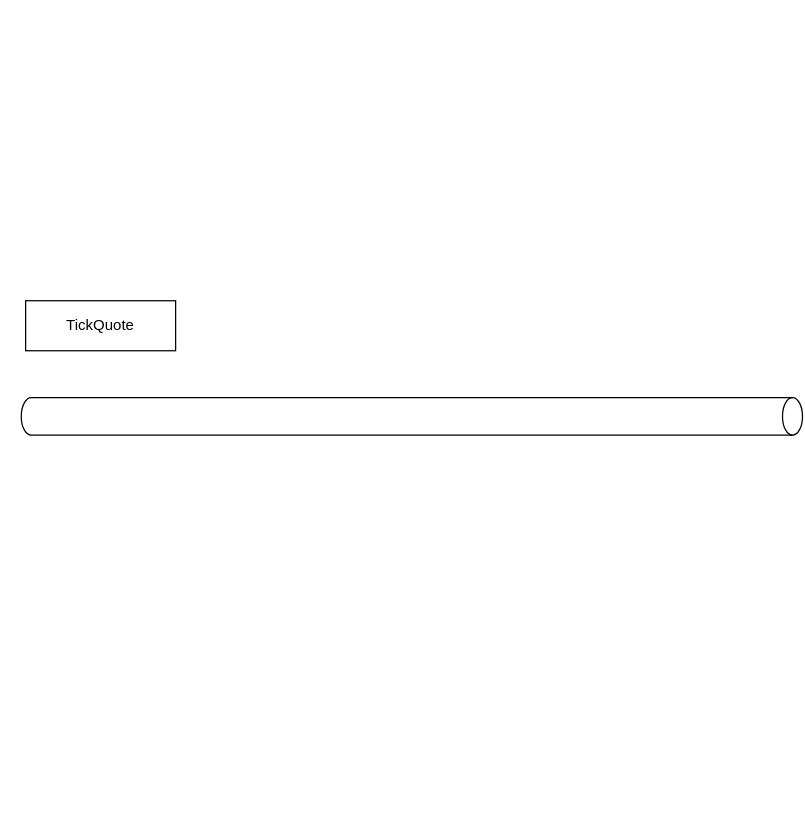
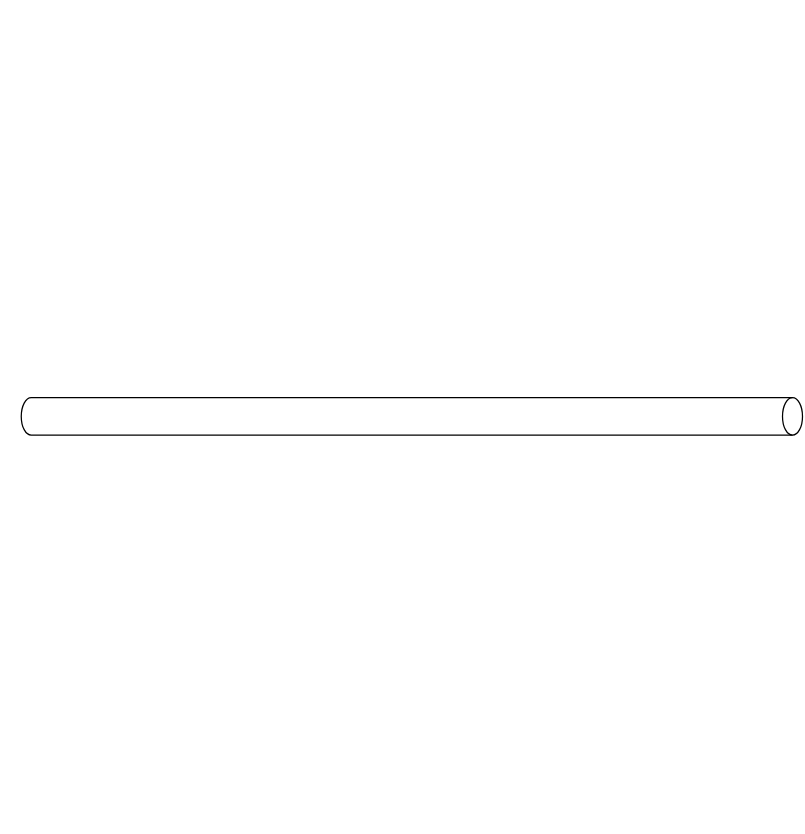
node "TickQuote": removed
